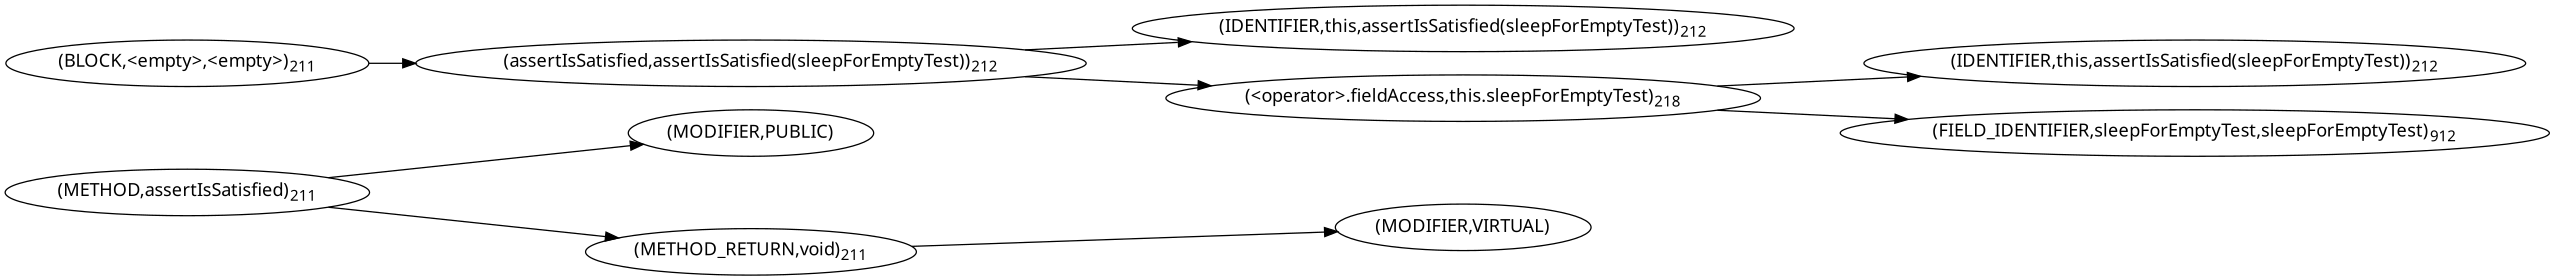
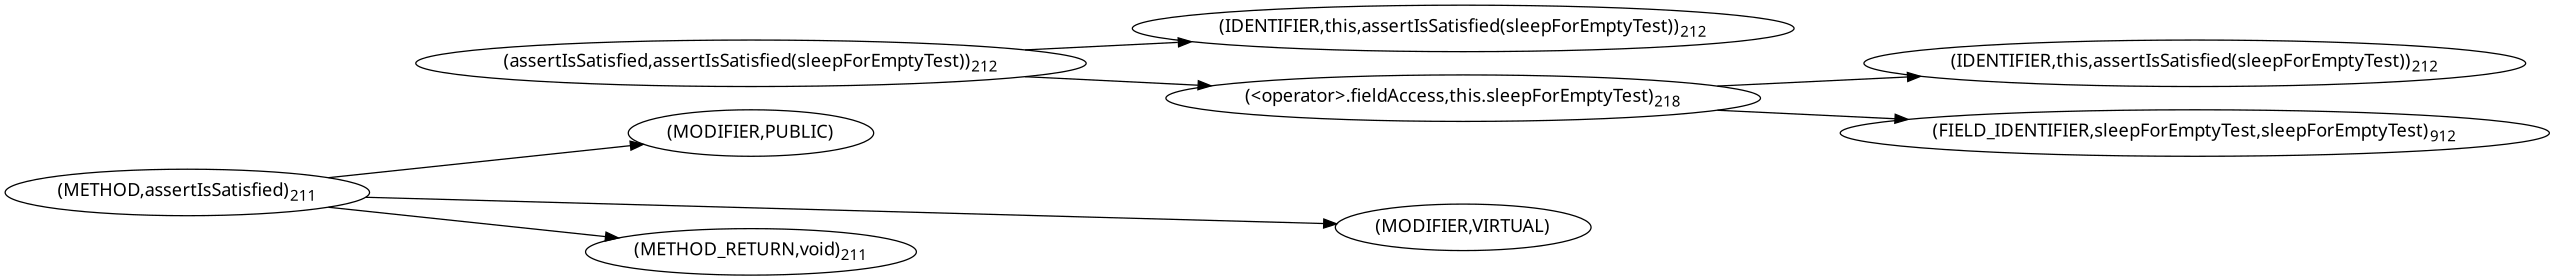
node "(BLOCK,<empty>,<empty>)": removed
edge "(METHOD_RETURN,void)" -> "(MODIFIER,VIRTUAL)": now "(METHOD,assertIsSatisfied)" -> "(MODIFIER,VIRTUAL)"
